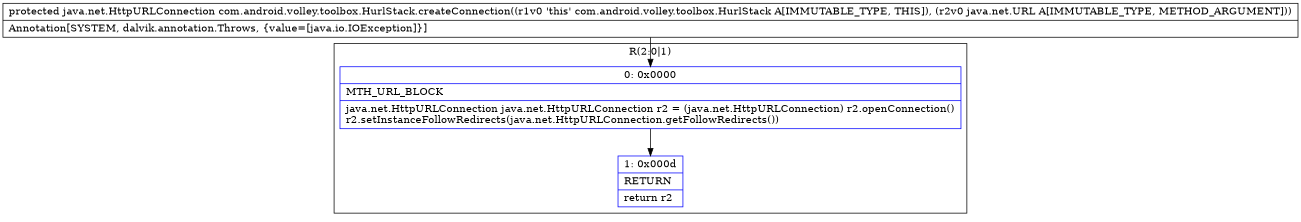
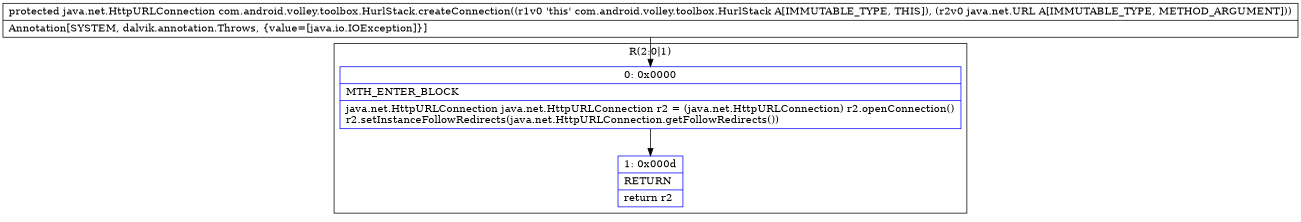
node "0: 0x0000": text "MTH_URL_BLOCK" -> "MTH_ENTER_BLOCK"
